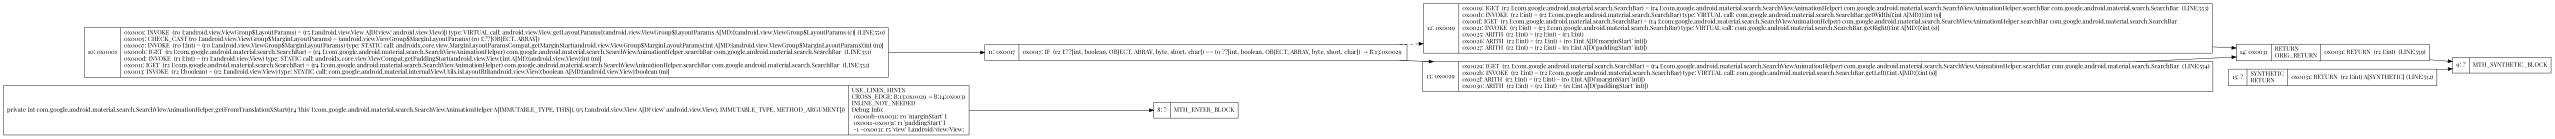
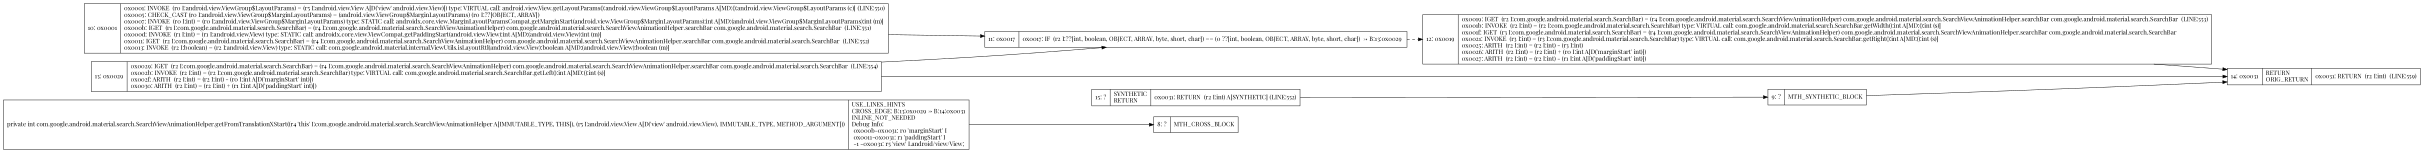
edge "14: 0x0031" -> "9: ?": reversed
edge "11: 0x0017" -> "13: 0x0029": reversed
node "8: ?": text "MTH_ENTER_BLOCK" -> "MTH_CROSS_BLOCK"
